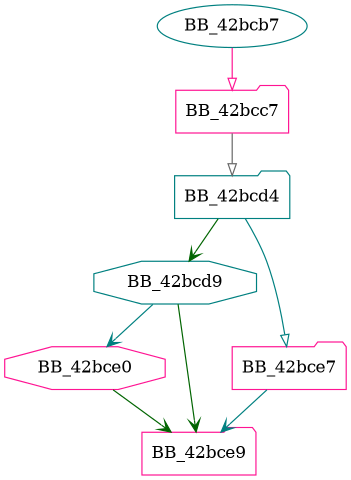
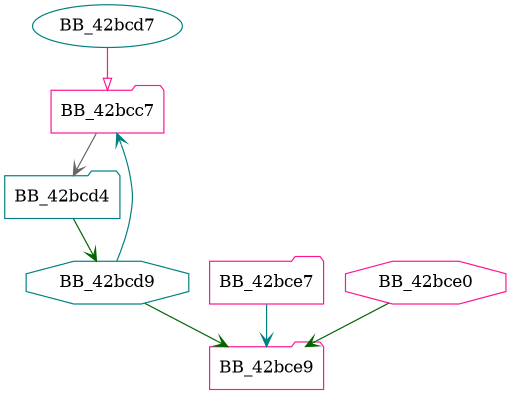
node "BB_42bcb7": label "BB_42bcb7" -> "BB_42bcd7"
edge "BB_42bcc7" -> "BB_42bcd4": arrowhead onormal -> vee
edge "BB_42bcd4" -> "BB_42bce7": removed
edge "BB_42bcd9" -> "BB_42bce0": now "BB_42bcd9" -> "BB_42bcc7"
